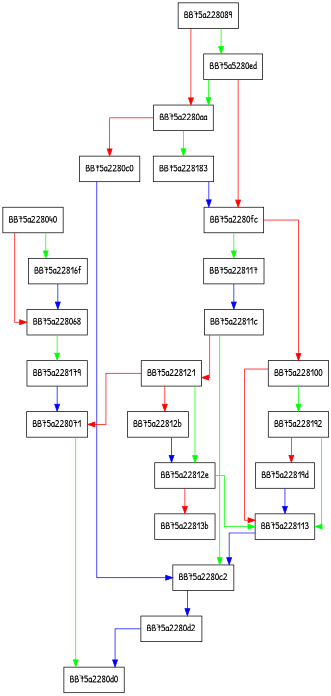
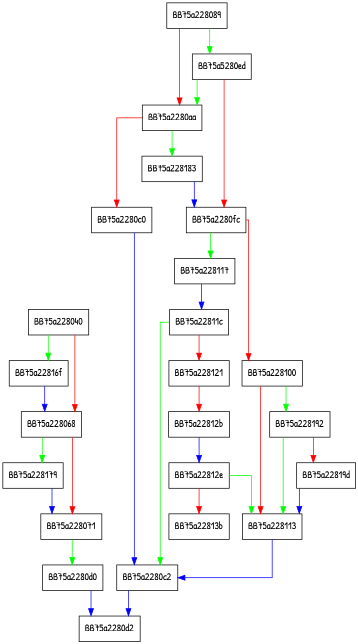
edge "BB75a228121" -> "BB75a228071": now "BB75a228068" -> "BB75a228071"
edge "BB75a228121" -> "BB75a22812e": removed
edge "BB75a2280d2" -> "BB75a2280d0": reversed
